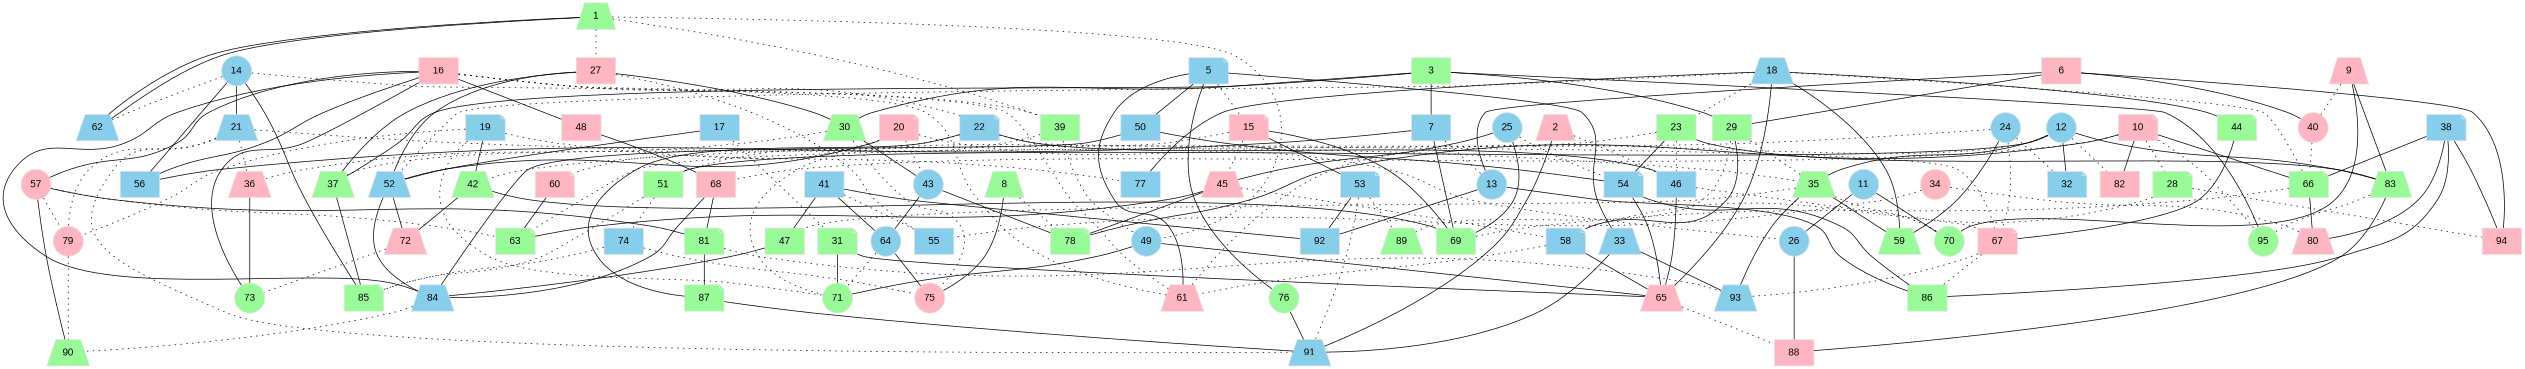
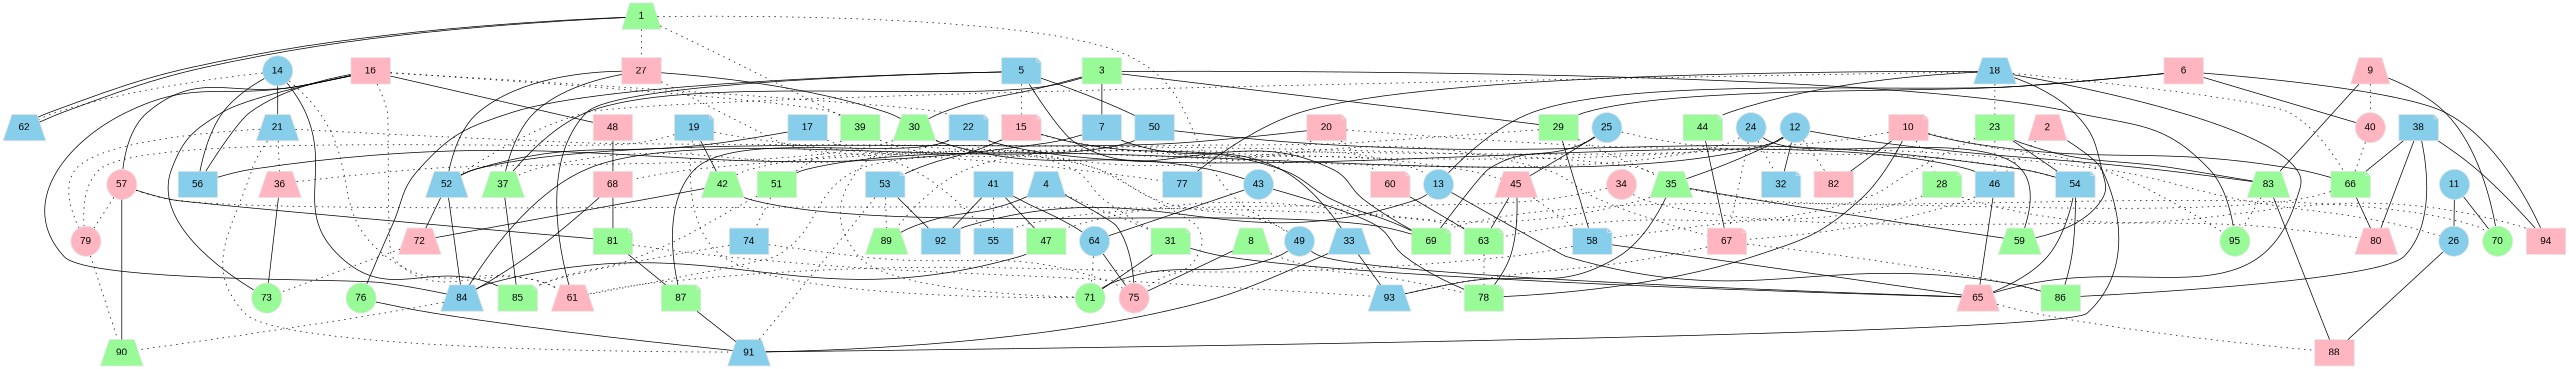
node "4": added
edge "63" -- "78": added
